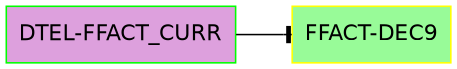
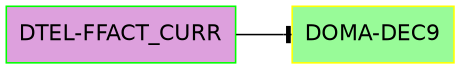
node "FFACT-DEC9": label "FFACT-DEC9" -> "DOMA-DEC9"
